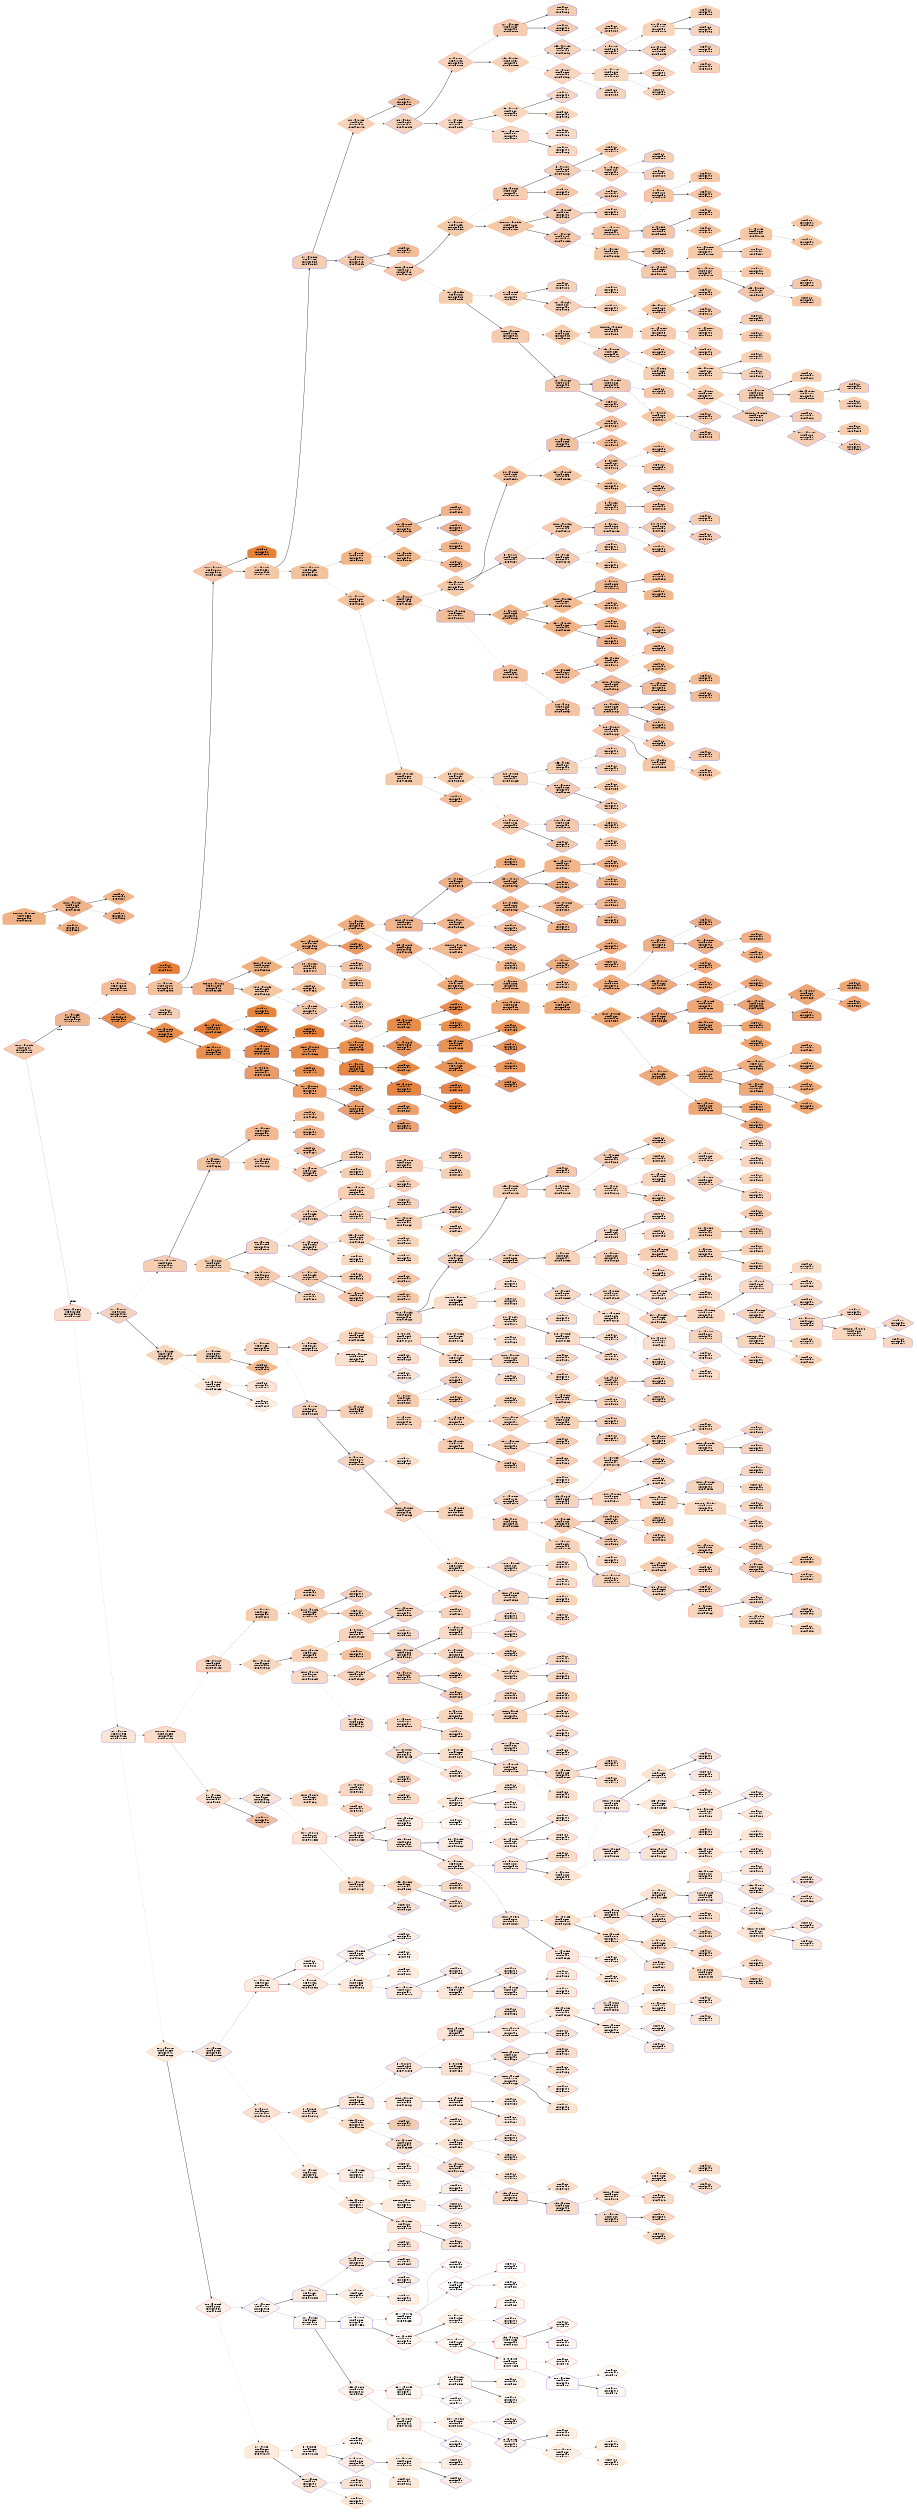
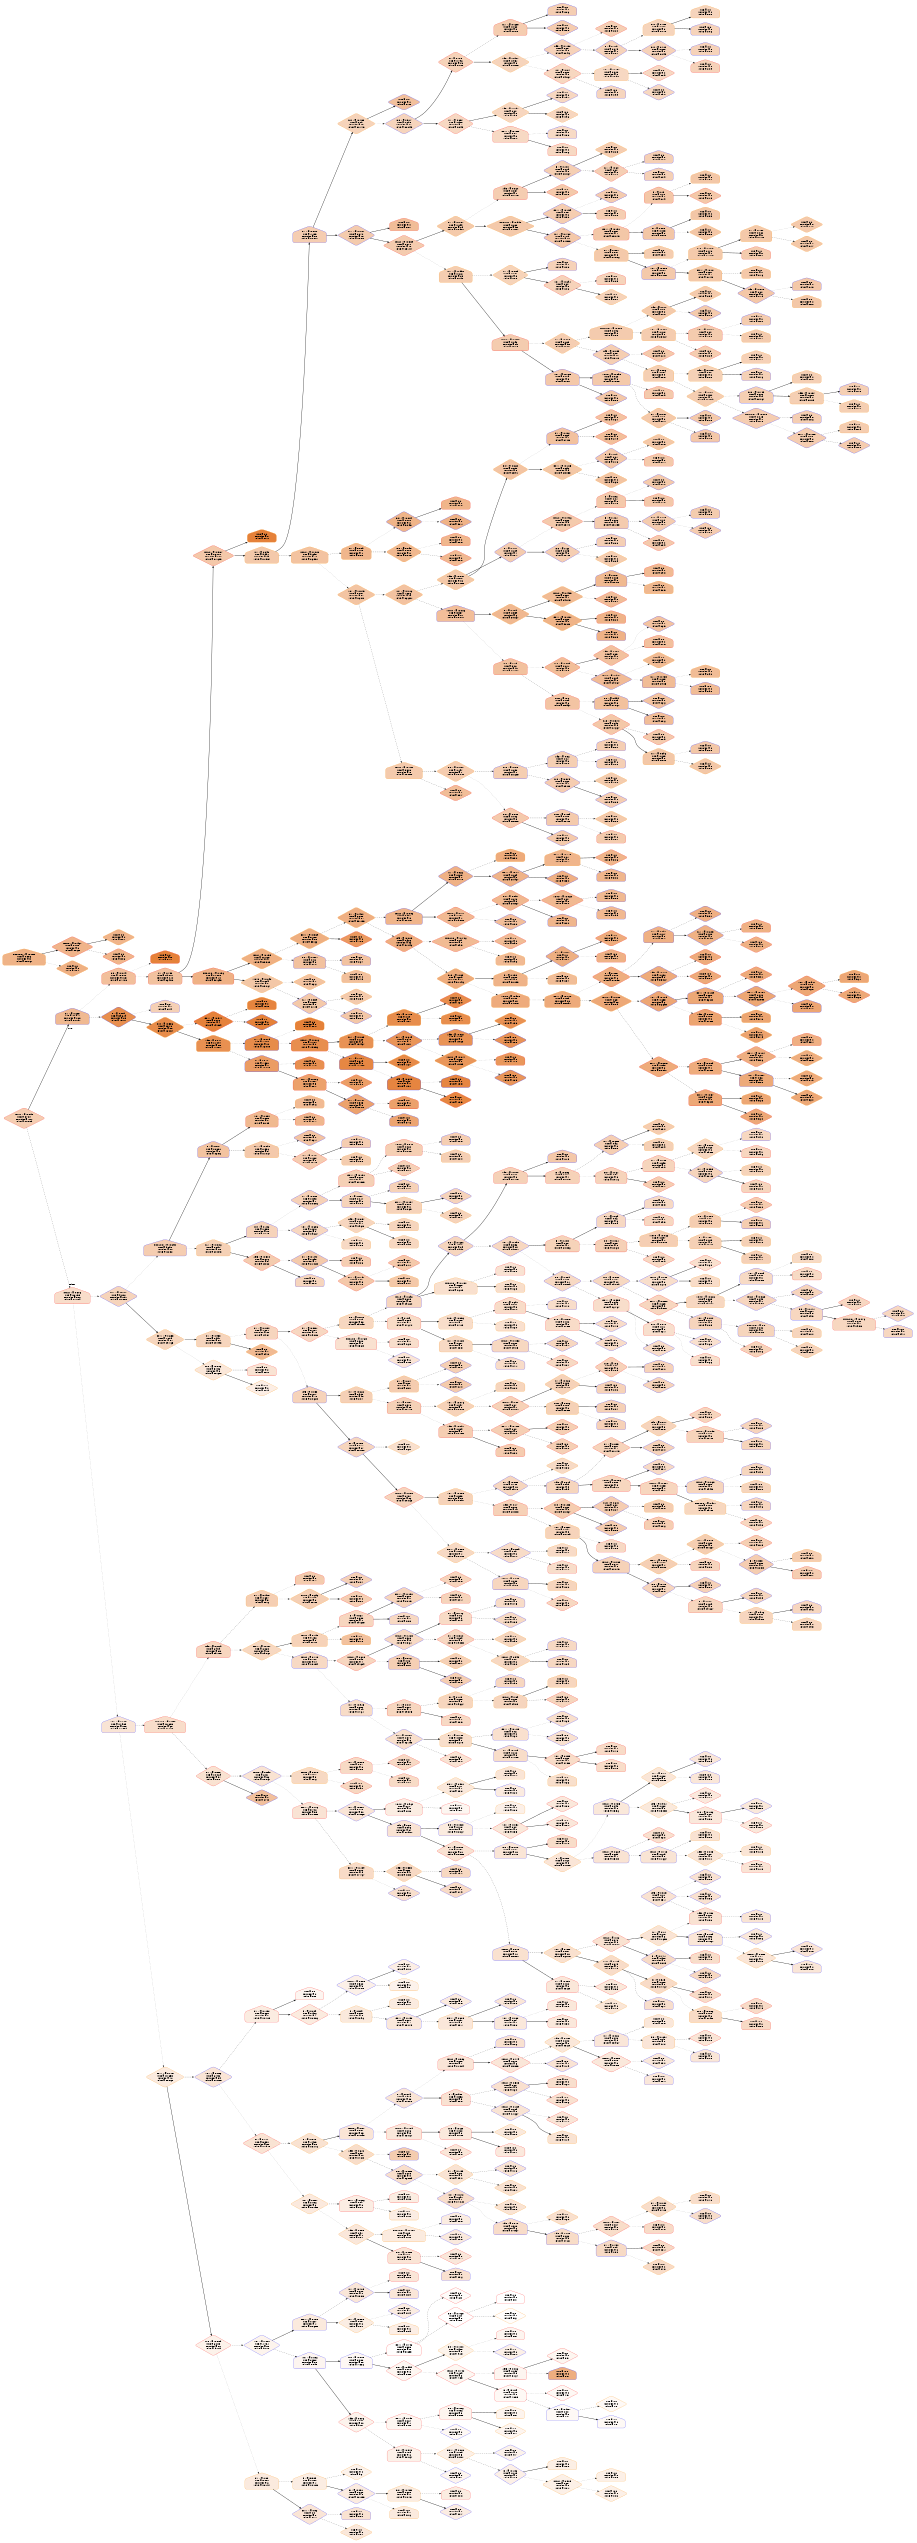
node "mse = 0.0 samples = 1 value = 19.0": color red -> blue
edge "AGE <= 0.752 mse = 0.107 samples = 3 value = 15.2" -> "AGE <= 0.845 mse = 0.04 samples = 2 value = 15.4": reversed
node "mse = -0.0 samples = 1 value = 8.8": fillcolor #fdf4ee -> #eeae7f
